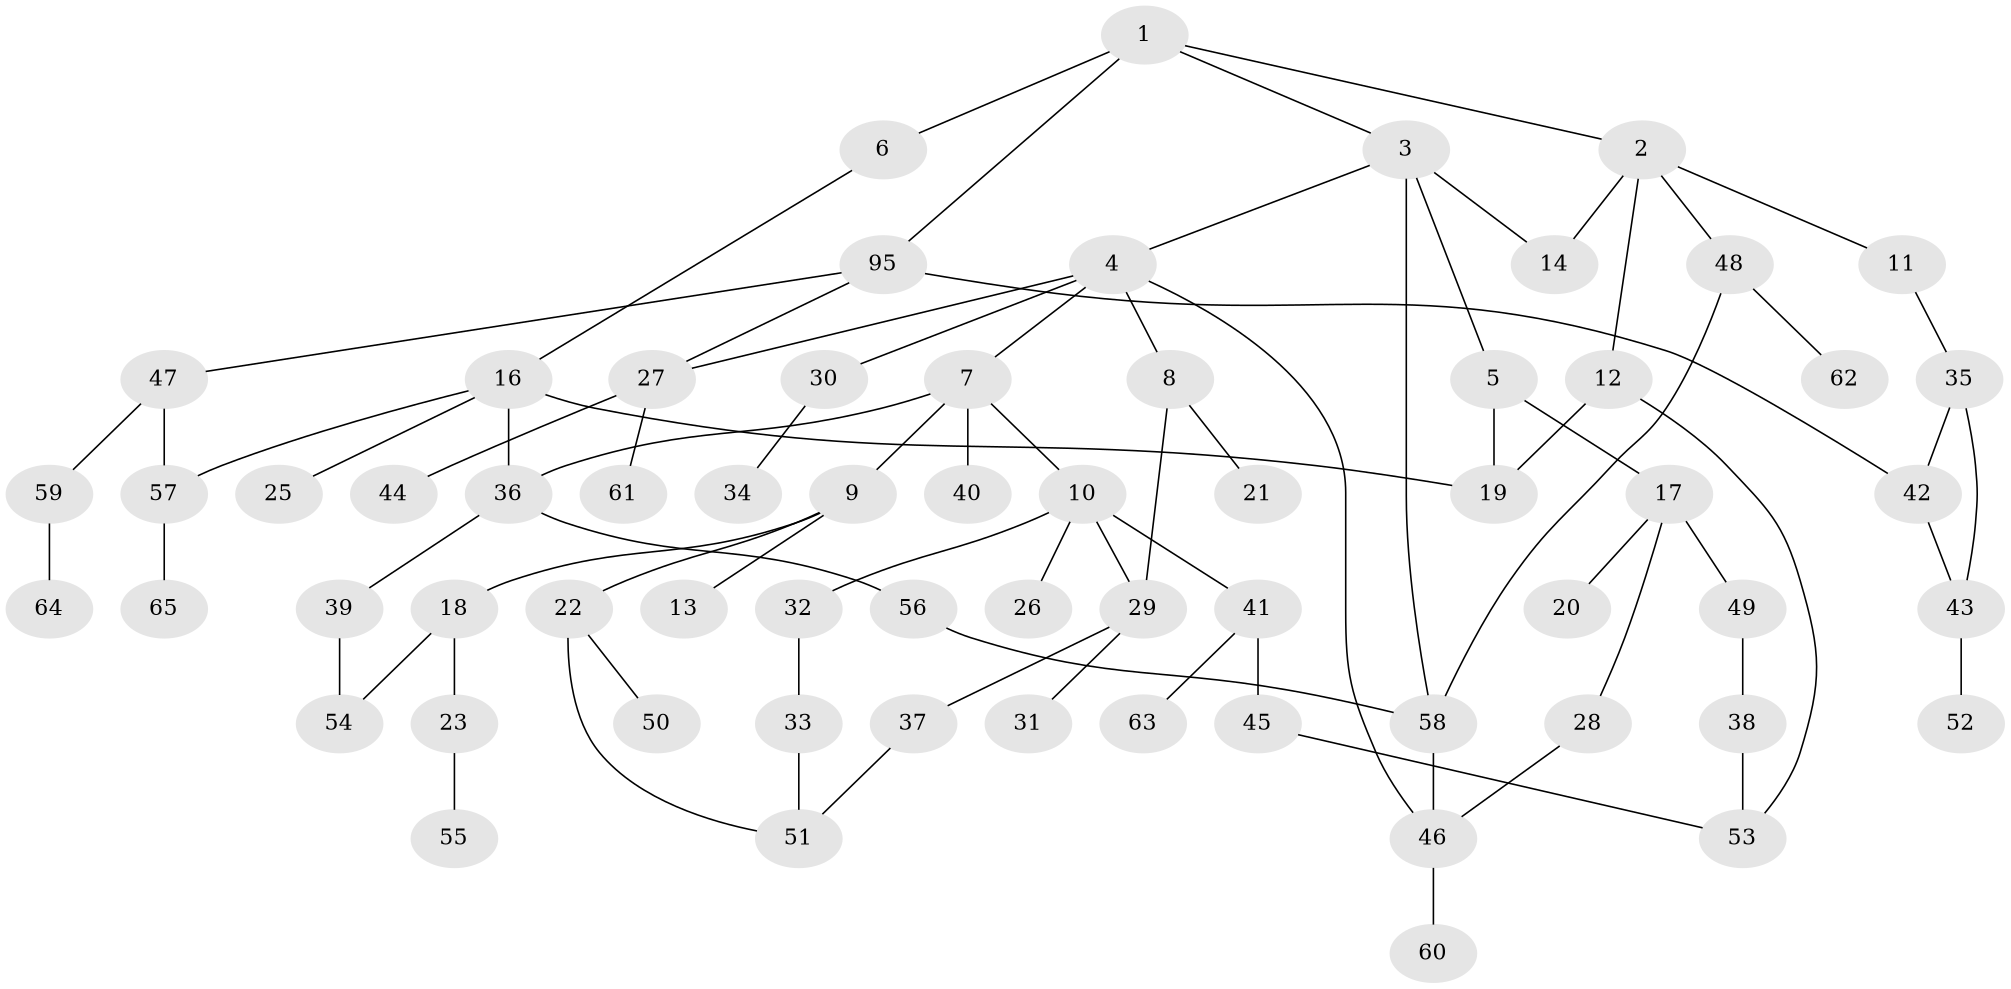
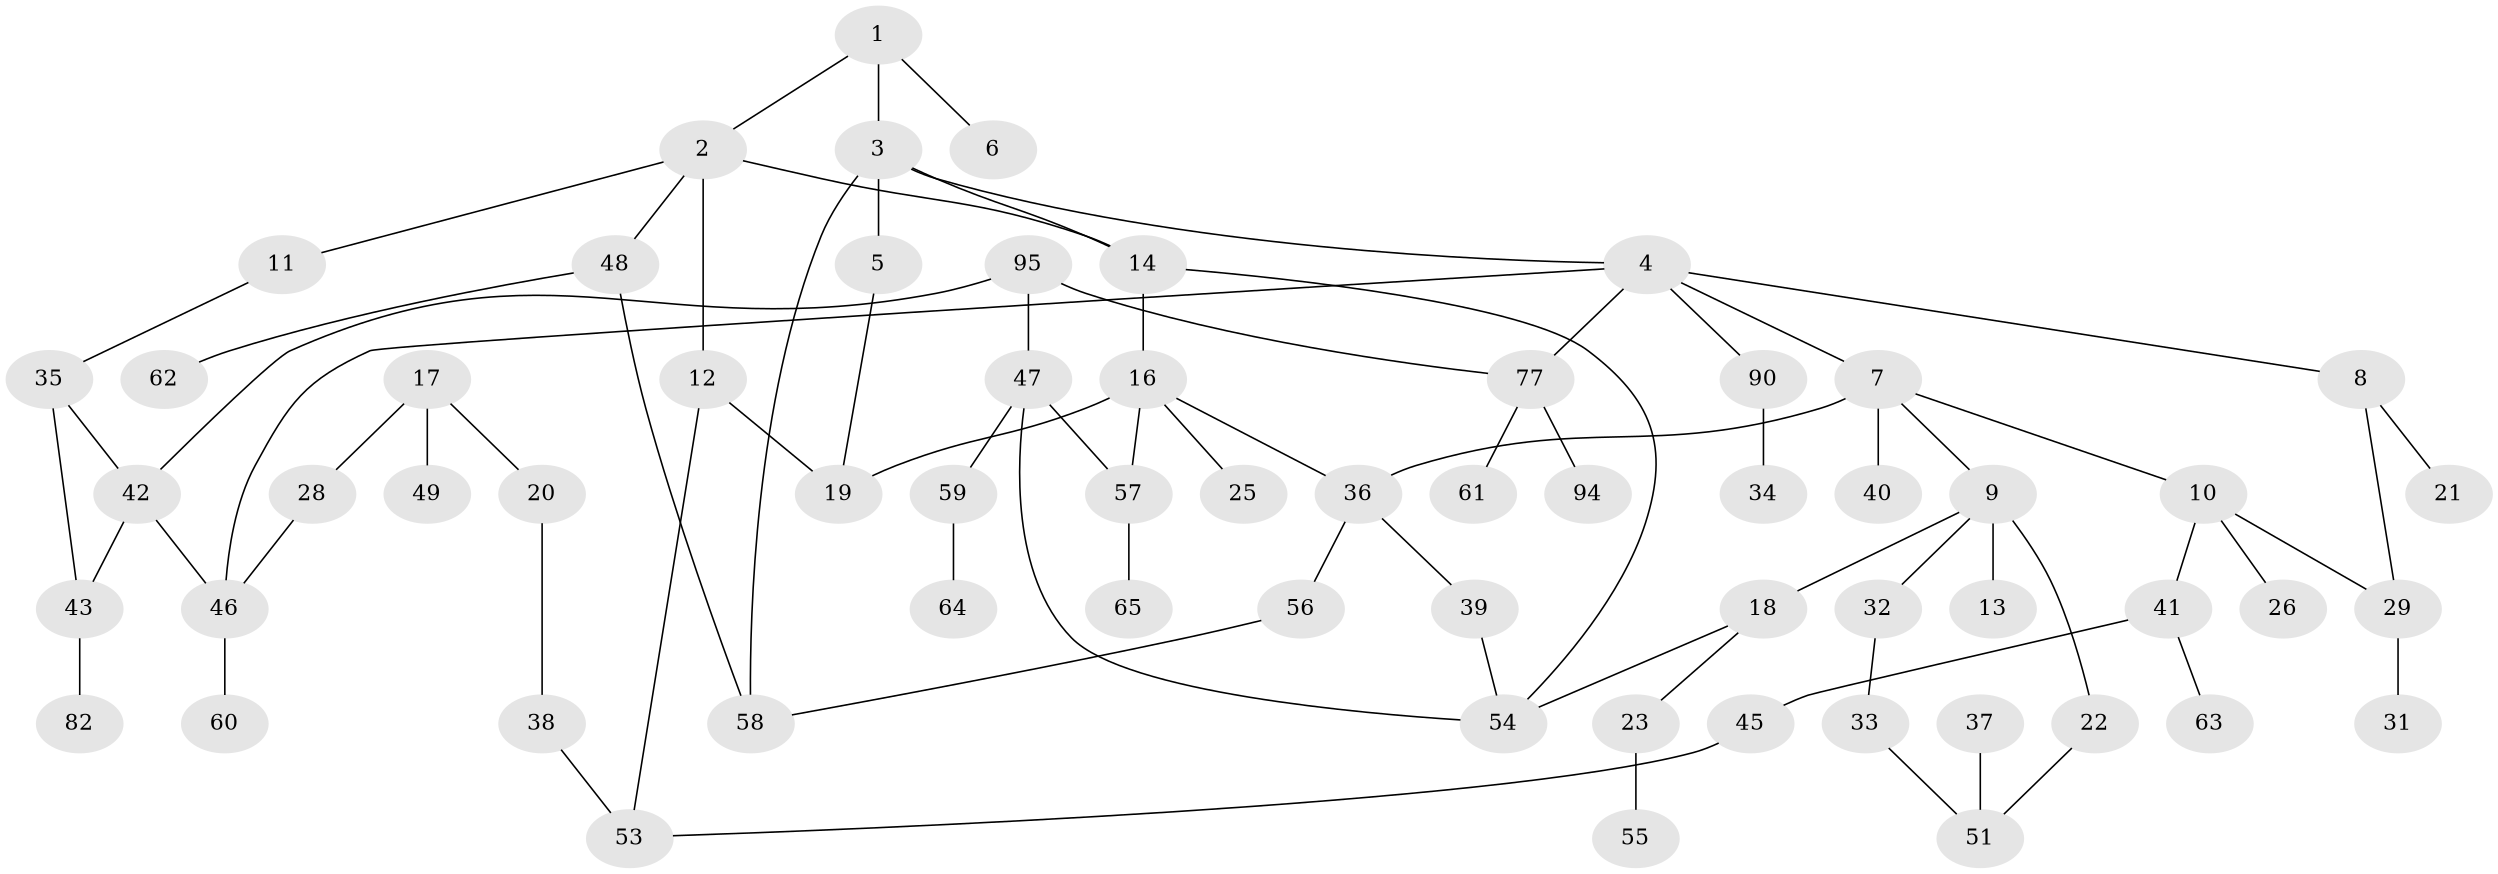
edge "1" -- "95": removed
edge "6" -- "16": now "14" -- "16"
edge "14" -- "54": added
node "27": label "27" -> "77"
node "30": label "30" -> "90"
edge "5" -- "17": removed
node "44": label "44" -> "94"
edge "10" -- "32": now "9" -- "32"
edge "29" -- "37": removed
edge "49" -- "38": now "20" -- "38"
edge "47" -- "54": added
node "50": removed
node "52": label "52" -> "82"
edge "58" -- "46": now "42" -- "46"
